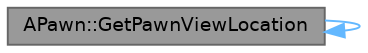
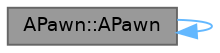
node "APawn::GetPawnViewLocation": label "APawn::GetPawnViewLocation" -> "APawn::APawn"
